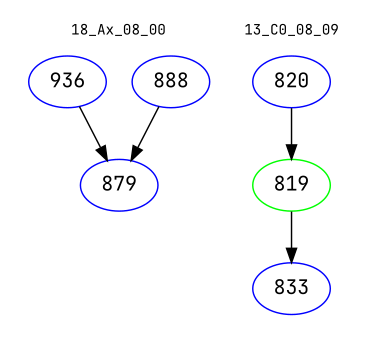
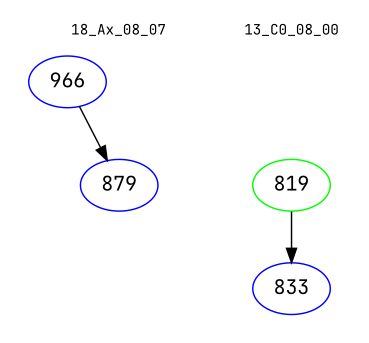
cluster "18_Ax_08_00": label "18_Ax_08_00" -> "18_Ax_08_07"
cluster "13_C0_08_09": label "13_C0_08_09" -> "13_C0_08_00"
node "936": label "936" -> "966"
node "888": removed
node "820": removed
